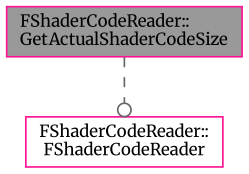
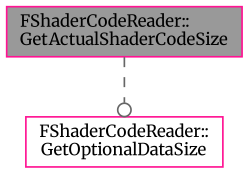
node "FShaderCodeReader:: FShaderCodeReader": label "FShaderCodeReader:: FShaderCodeReader" -> "FShaderCodeReader:: GetOptionalDataSize"
